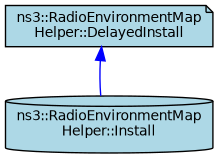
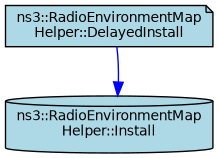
edge "ns3::RadioEnvironmentMap Helper::Install" -> "ns3::RadioEnvironmentMap Helper::DelayedInstall": reversed
